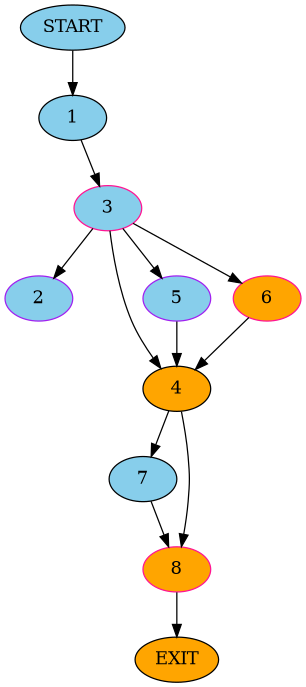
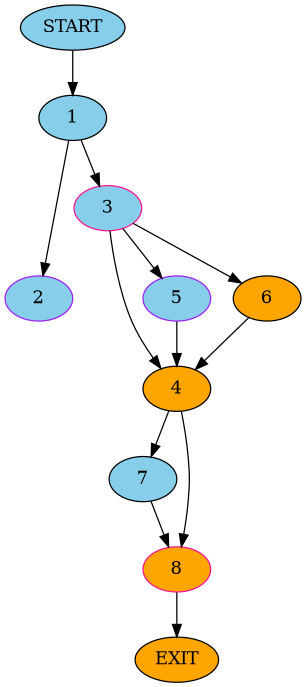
edge "3" -> "2": now "1" -> "2"
node "6": color deeppink -> black
